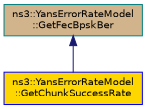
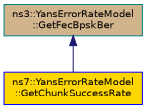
node "ns3::YansErrorRateModel ::GetChunkSuccessRate": label "ns3::YansErrorRateModel ::GetChunkSuccessRate" -> "ns7::YansErrorRateModel ::GetChunkSuccessRate"
